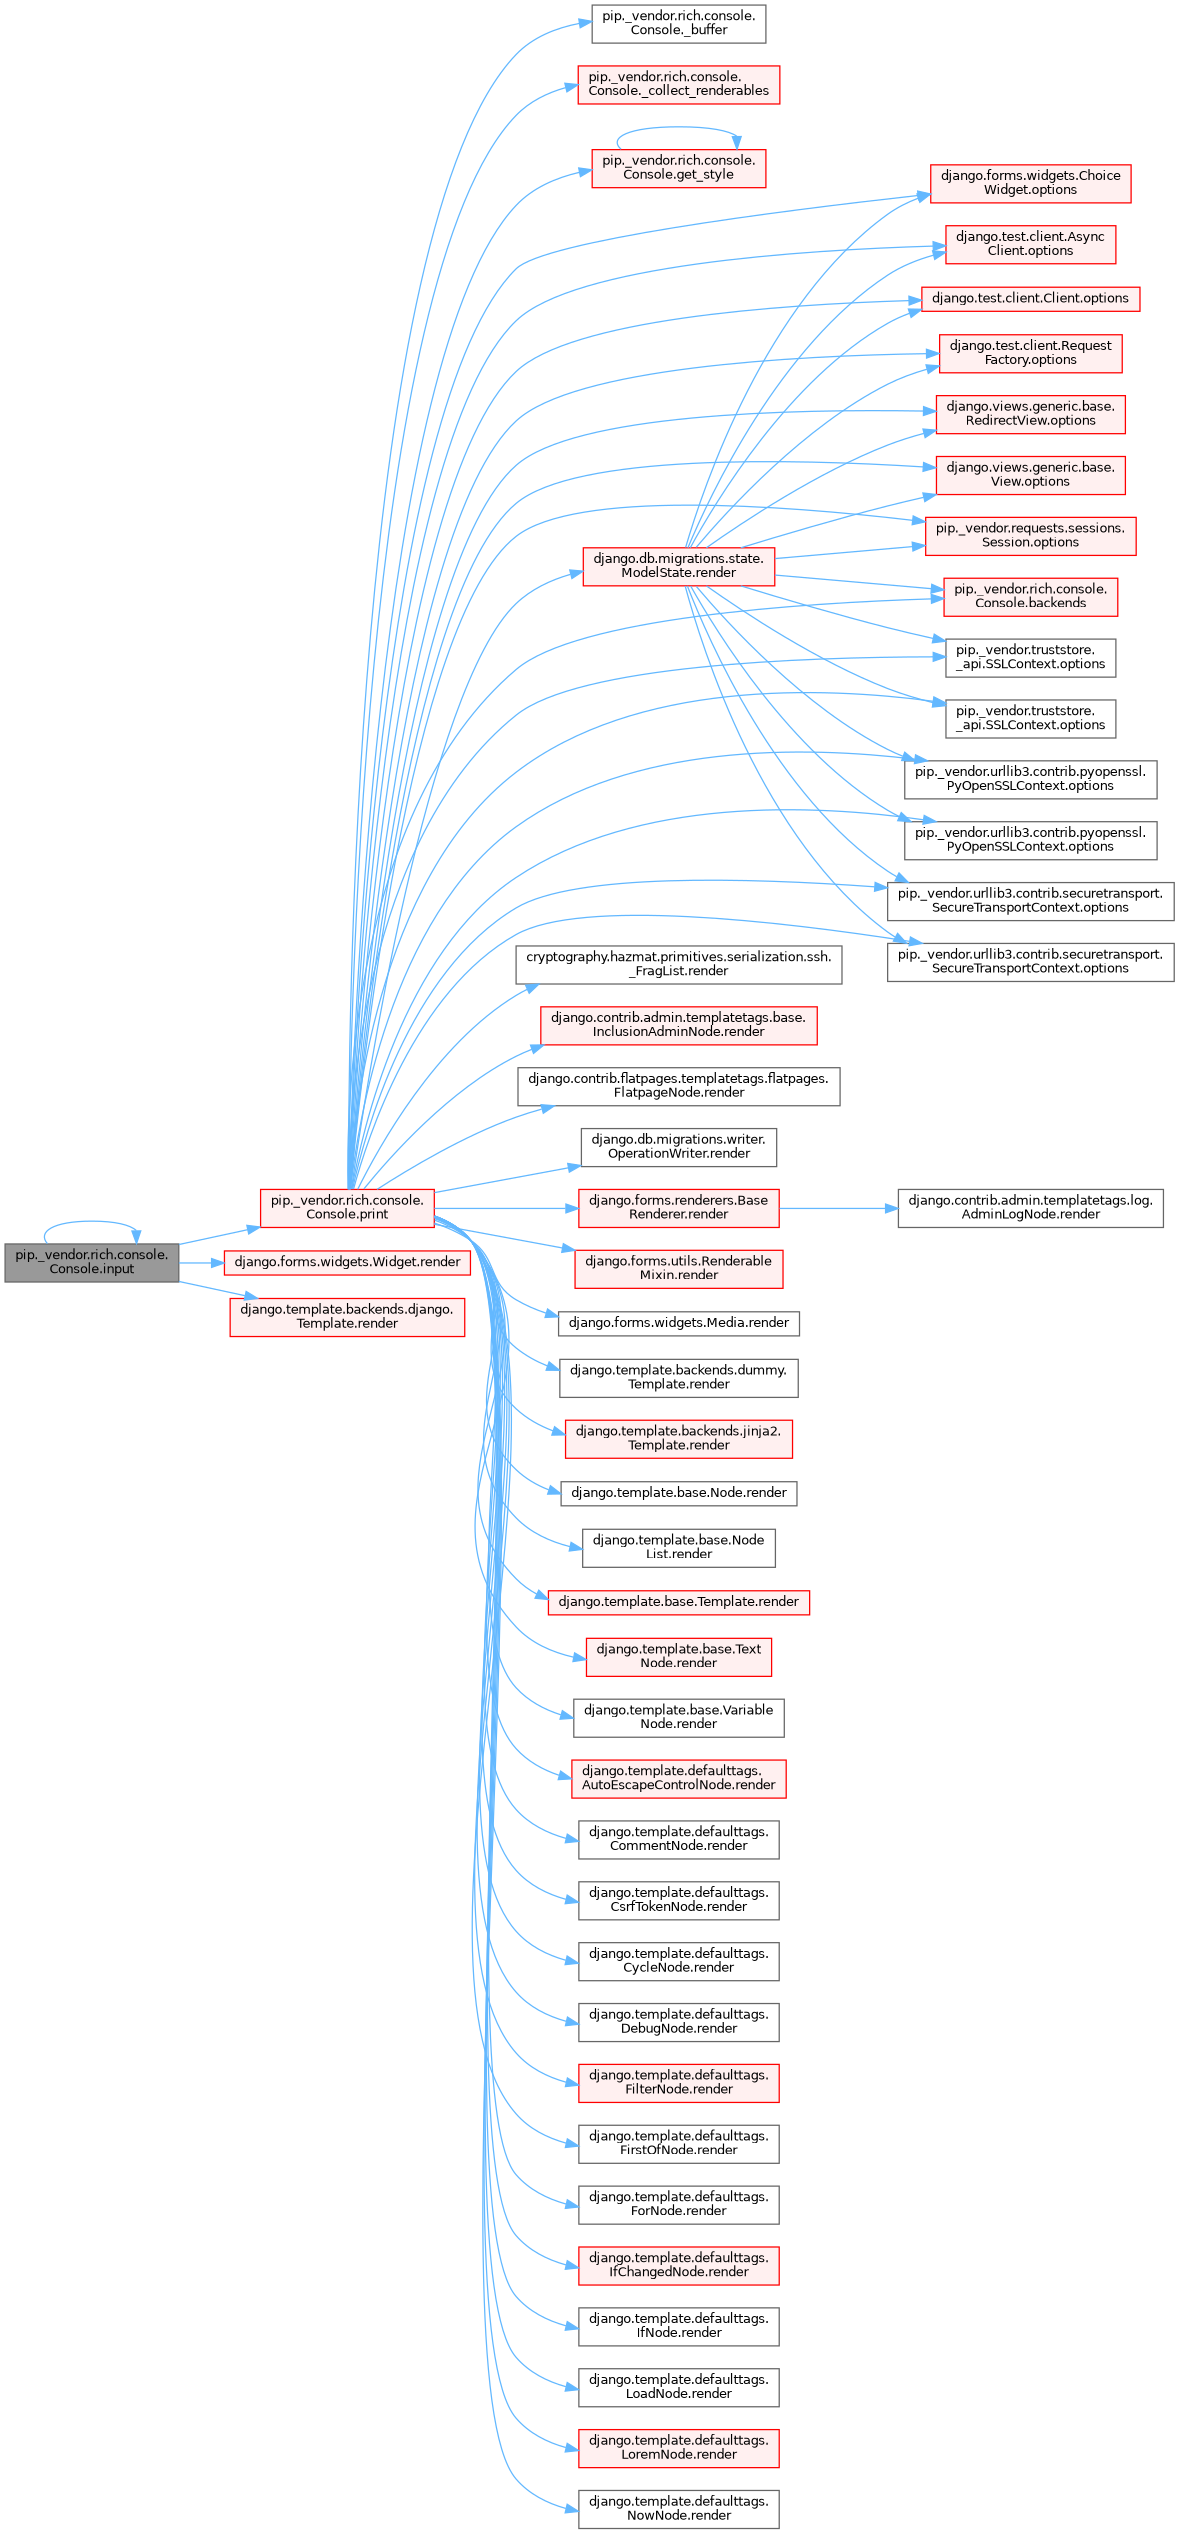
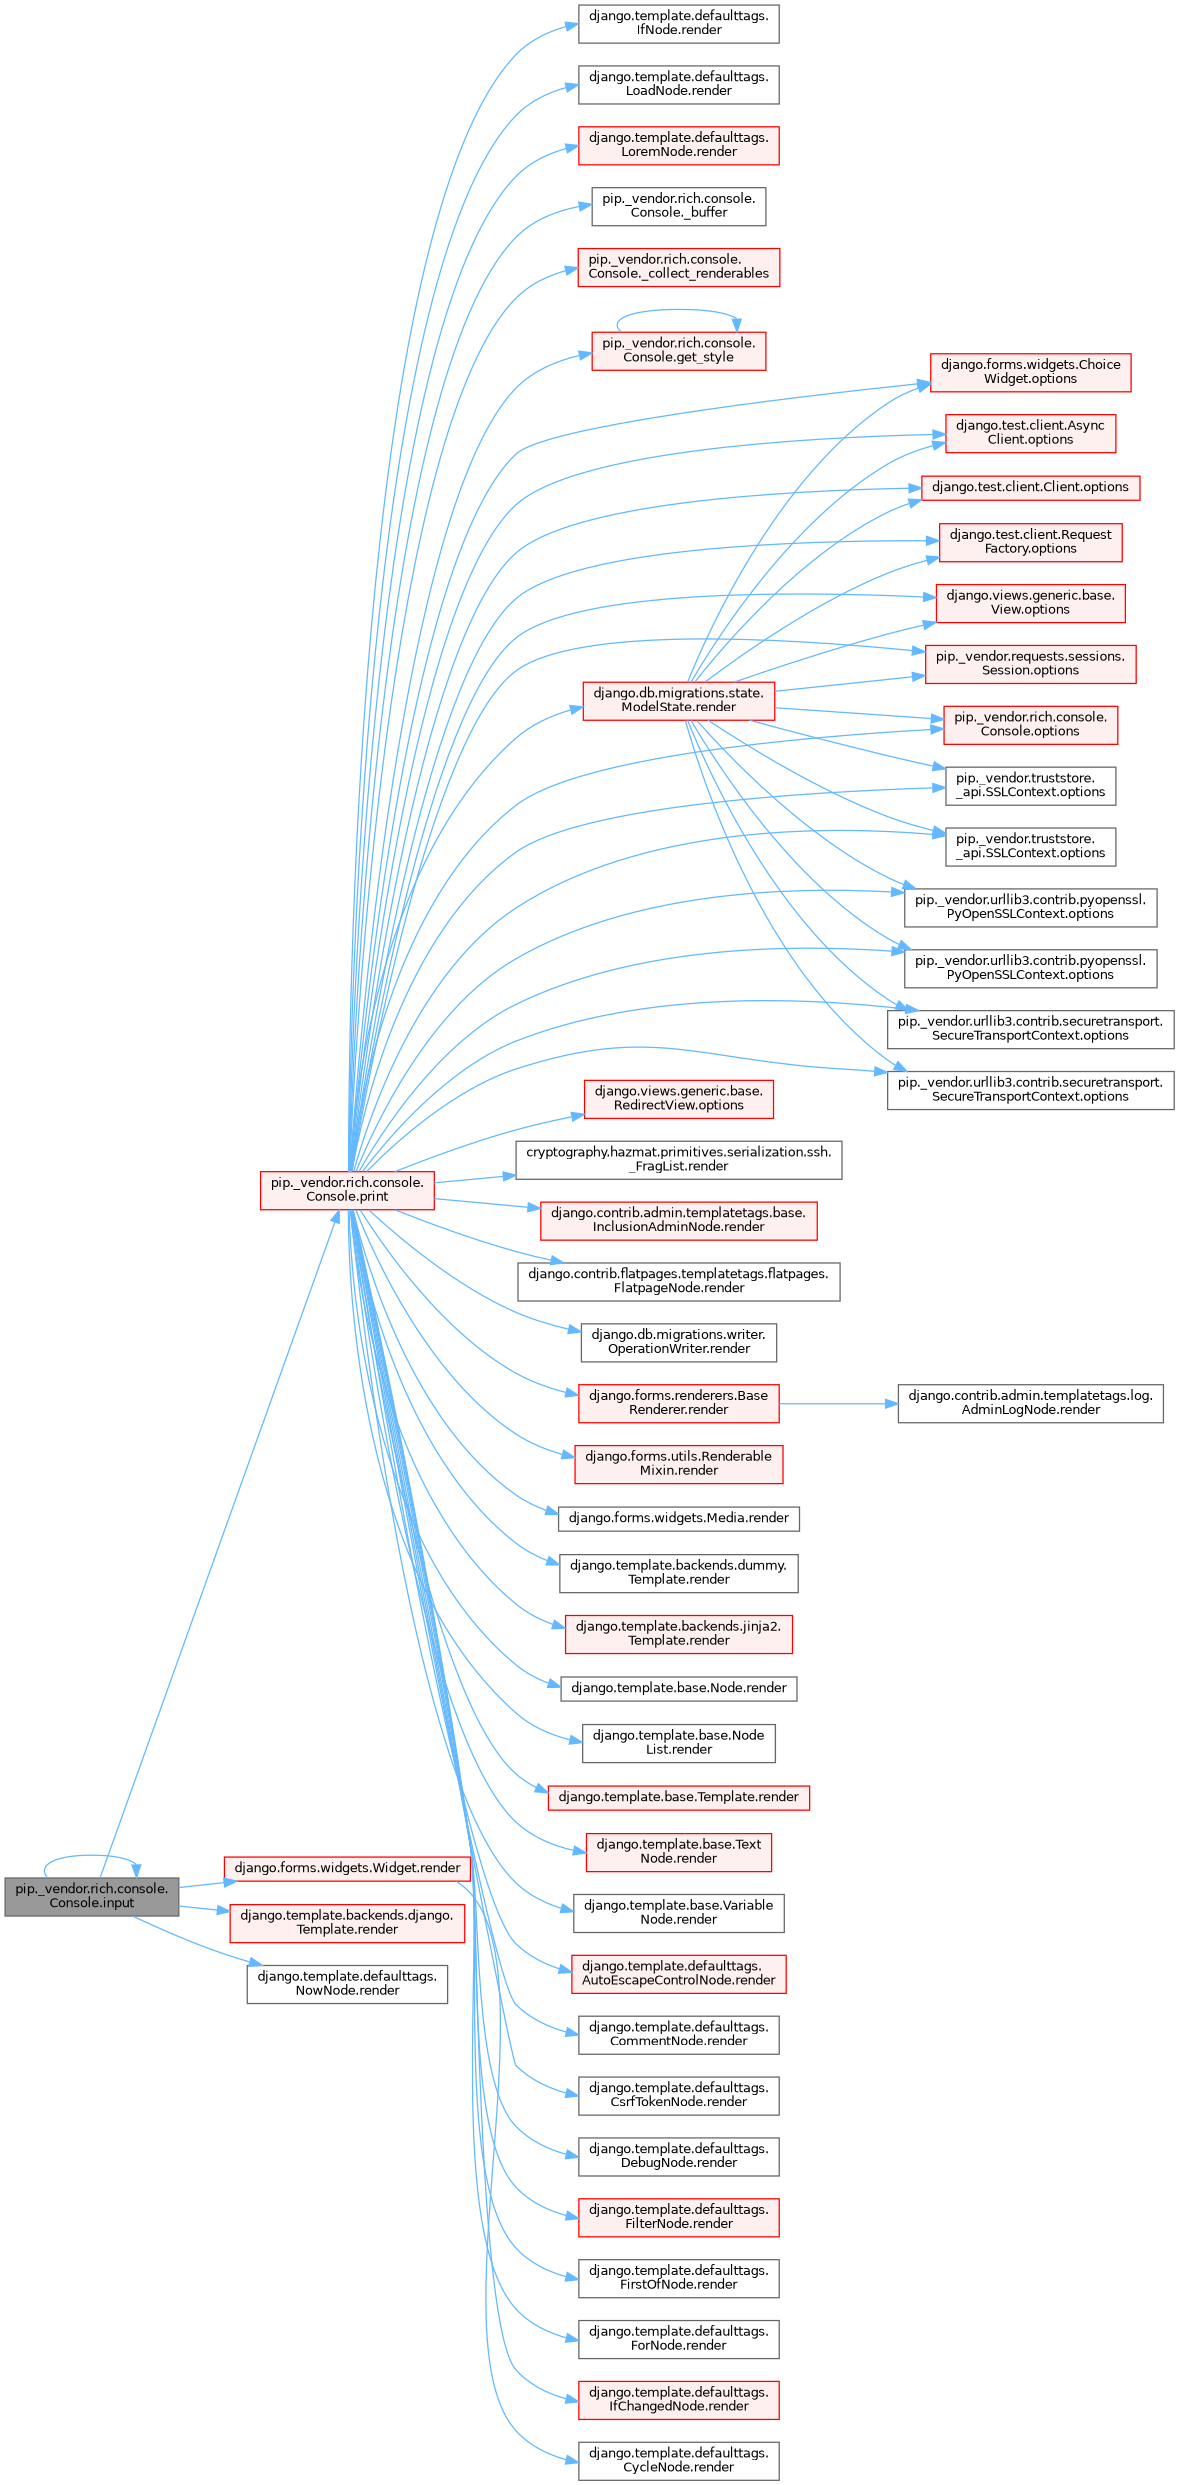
edge "django.db.migrations.state. ModelState.render" -> "django.views.generic.base. RedirectView.options": removed
node "pip._vendor.rich.console. Console.backends": label "pip._vendor.rich.console. Console.backends" -> "pip._vendor.rich.console. Console.options"
edge "pip._vendor.rich.console. Console.print" -> "django.template.defaulttags. CycleNode.render": now "django.forms.widgets.Widget.render" -> "django.template.defaulttags. CycleNode.render"
edge "pip._vendor.rich.console. Console.print" -> "django.template.defaulttags. NowNode.render": now "pip._vendor.rich.console. Console.input" -> "django.template.defaulttags. NowNode.render"
